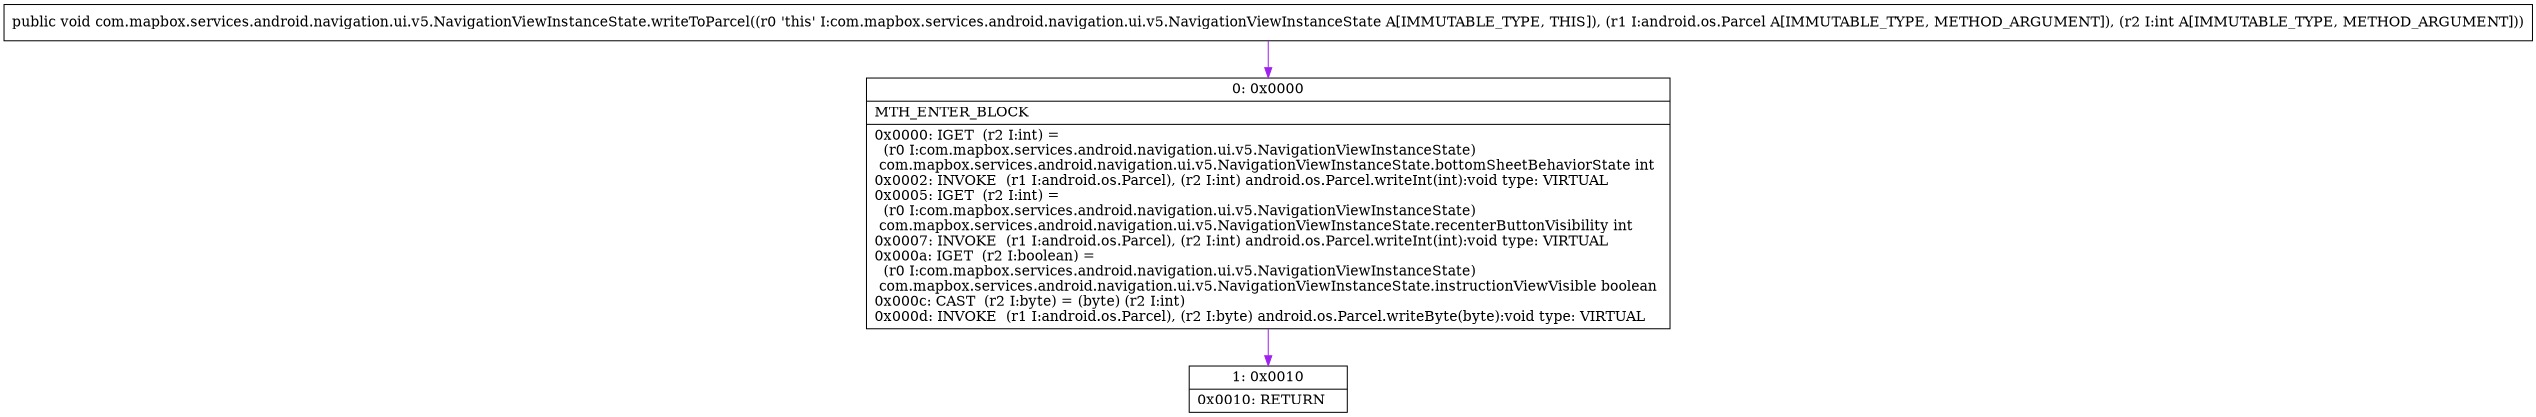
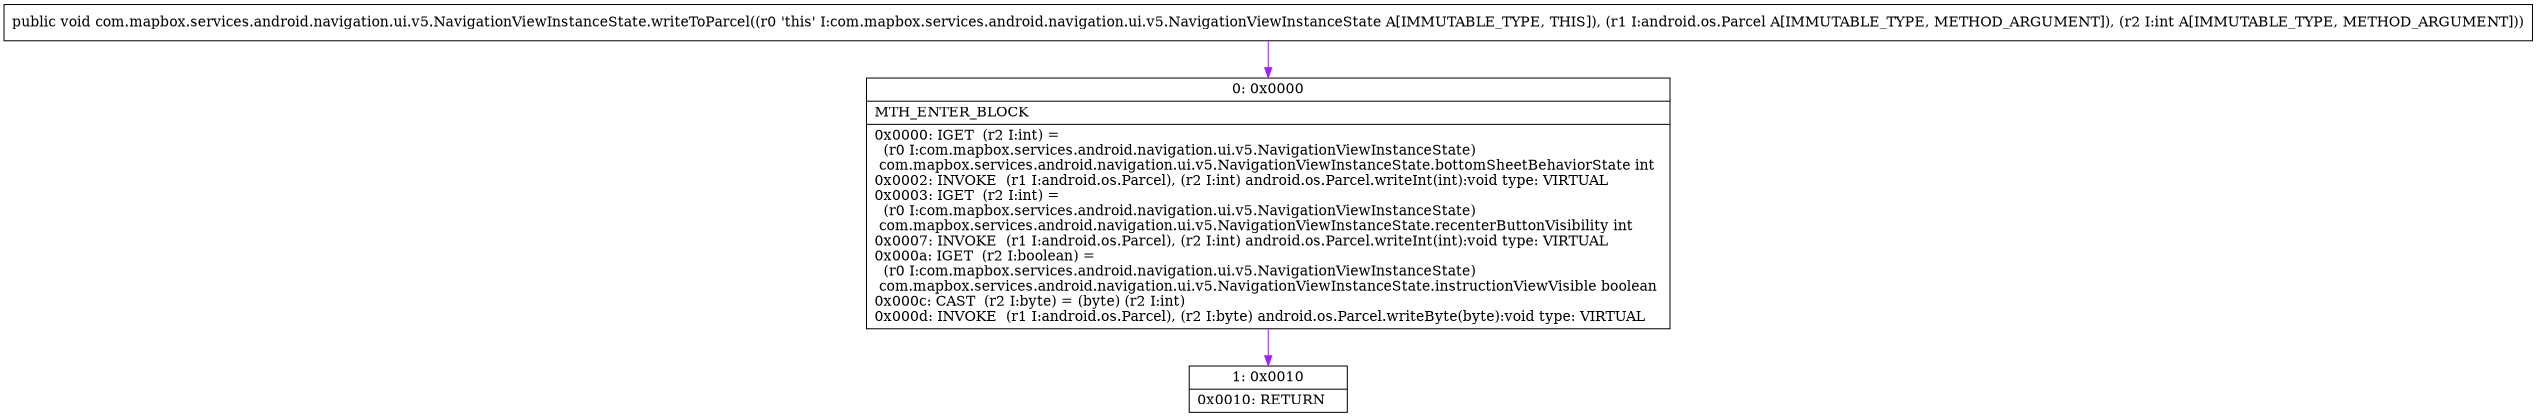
node "0: 0x0000": text "0x0005: IGET  (r2 I:int) =" -> "0x0003: IGET  (r2 I:int) ="
